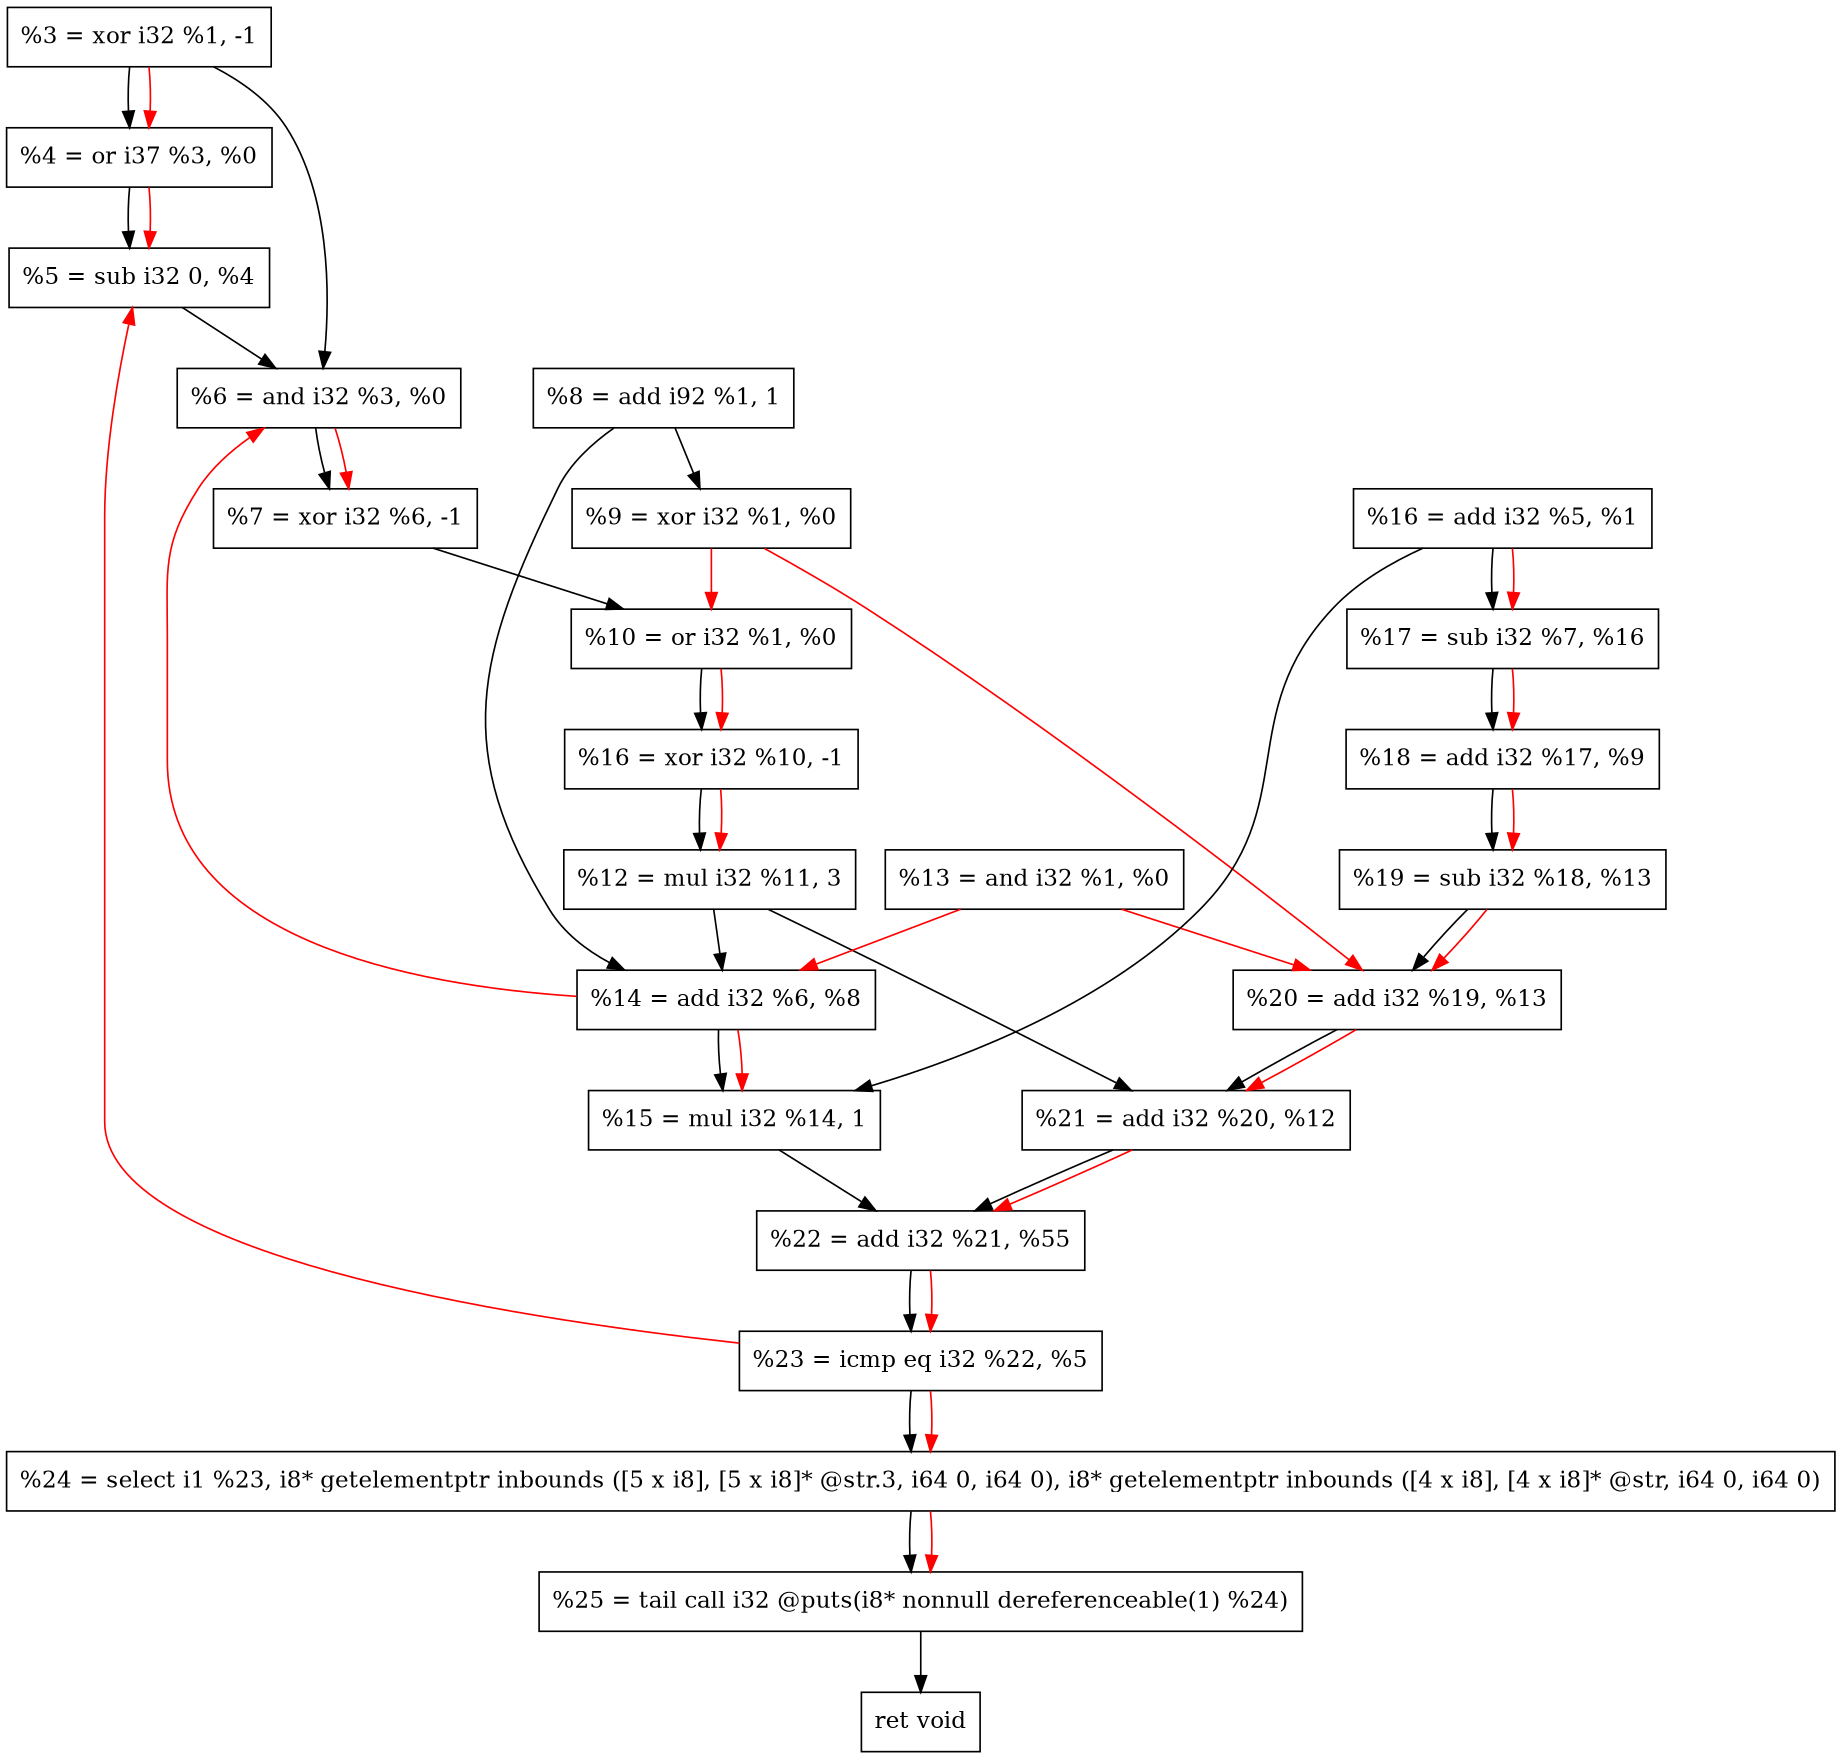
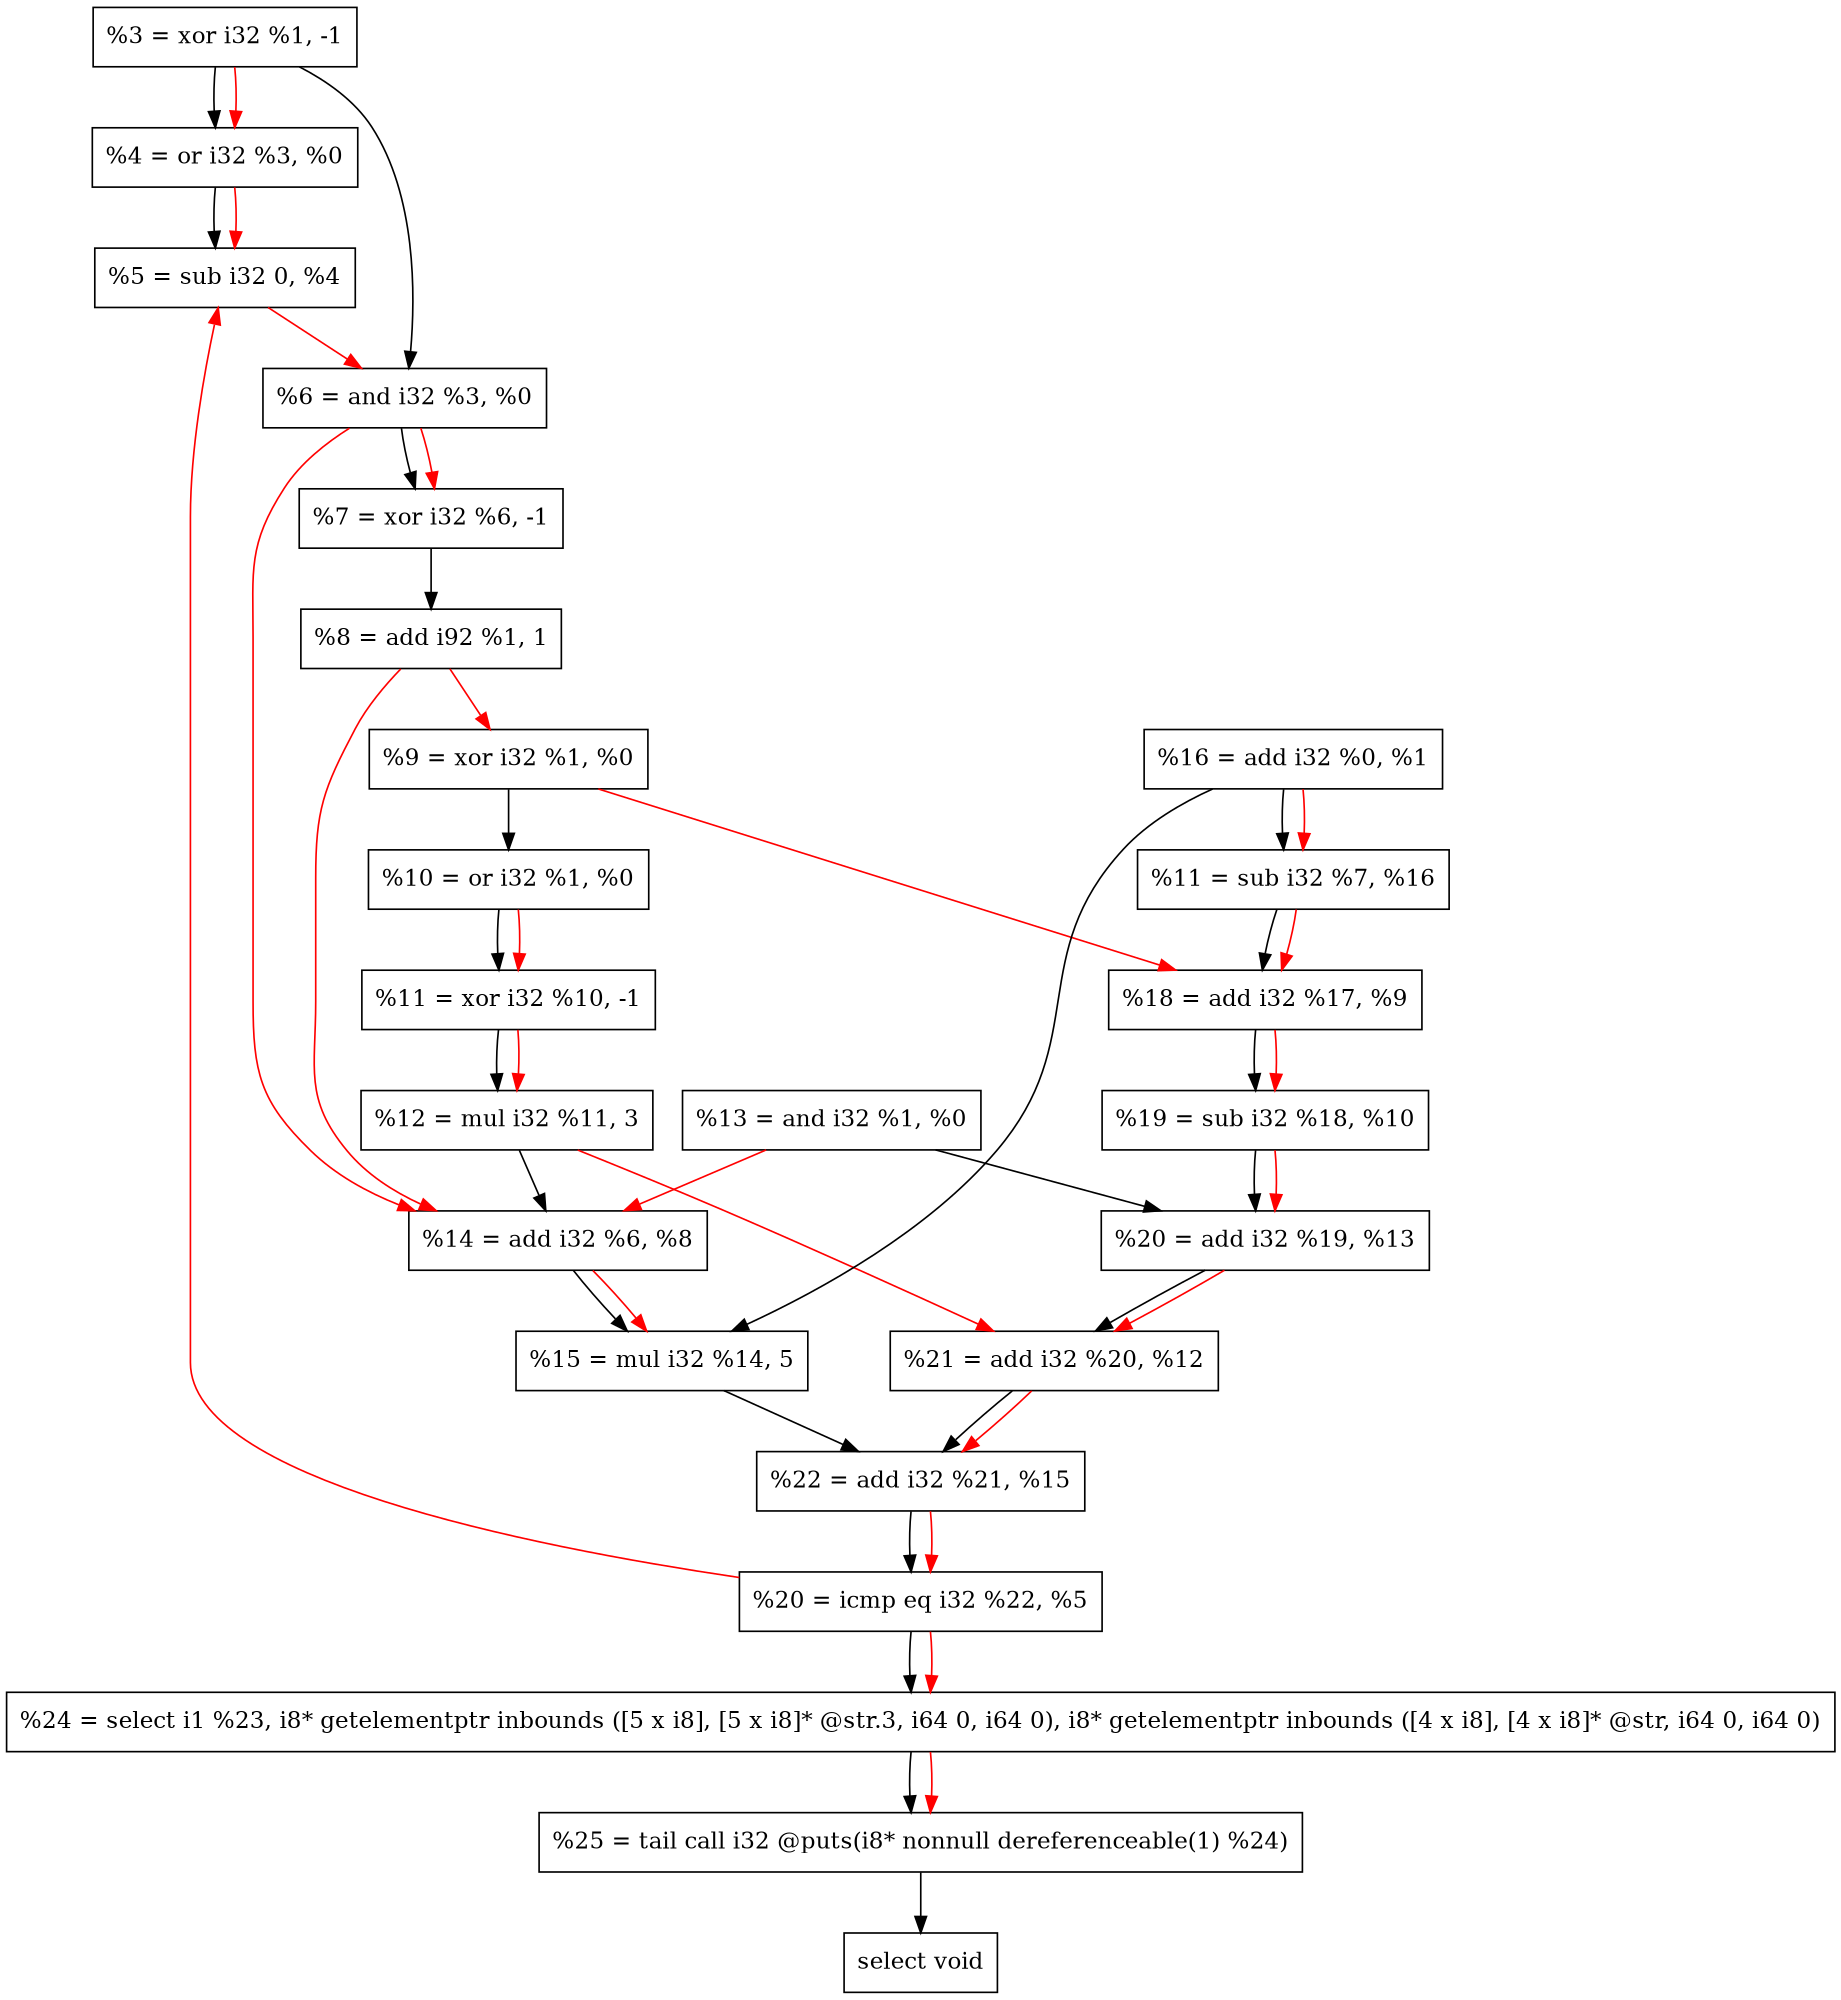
node "%4 = or i37 %3, %0": label "%4 = or i37 %3, %0" -> "%4 = or i32 %3, %0"
edge "%5 = sub i32 0, %4" -> "%6 = and i32 %3, %0": color black -> red
edge "%8 = add i92 %1, 1" -> "%9 = xor i32 %1, %0": color black -> red
node "%16 = add i32 %5, %1": label "%16 = add i32 %5, %1" -> "%16 = add i32 %0, %1"
edge "%9 = xor i32 %1, %0" -> "%10 = or i32 %1, %0": color red -> black
edge "%7 = xor i32 %6, -1" -> "%10 = or i32 %1, %0": now "%7 = xor i32 %6, -1" -> "%8 = add i92 %1, 1"
node "%17 = sub i32 %7, %16": label "%17 = sub i32 %7, %16" -> "%11 = sub i32 %7, %16"
edge "%8 = add i92 %1, 1" -> "%14 = add i32 %6, %8": color black -> red
edge "%9 = xor i32 %1, %0" -> "%20 = add i32 %19, %13": now "%9 = xor i32 %1, %0" -> "%18 = add i32 %17, %9"
node "%16 = xor i32 %10, -1": label "%16 = xor i32 %10, -1" -> "%11 = xor i32 %10, -1"
edge "%14 = add i32 %6, %8" -> "%6 = and i32 %3, %0": reversed
node "%19 = sub i32 %18, %13": label "%19 = sub i32 %18, %13" -> "%19 = sub i32 %18, %10"
edge "%13 = and i32 %1, %0" -> "%20 = add i32 %19, %13": color red -> black
edge "%12 = mul i32 %11, 3" -> "%21 = add i32 %20, %12": color black -> red
node "%15 = mul i32 %14, 1": label "%15 = mul i32 %14, 1" -> "%15 = mul i32 %14, 5"
node "%22 = add i32 %21, %55": label "%22 = add i32 %21, %55" -> "%22 = add i32 %21, %15"
node "%23 = icmp eq i32 %22, %5": label "%23 = icmp eq i32 %22, %5" -> "%20 = icmp eq i32 %22, %5"
node "ret void": label "ret void" -> "select void"
